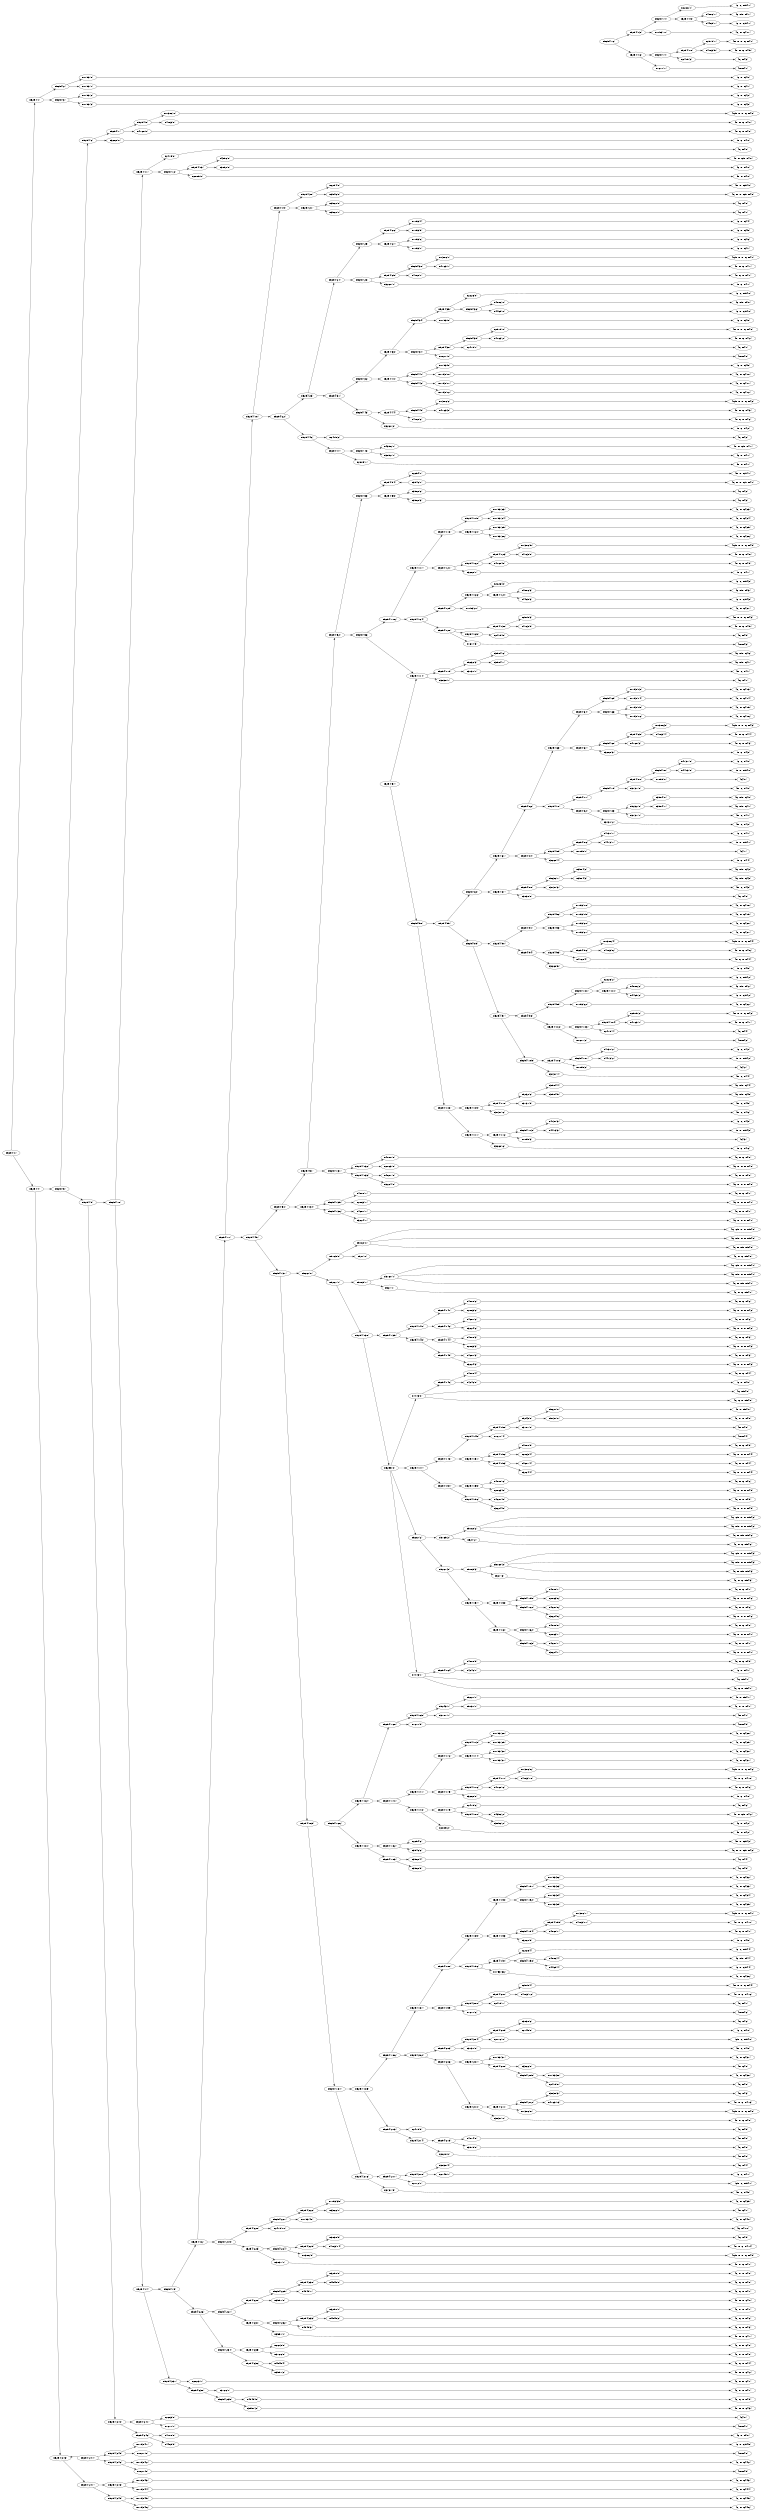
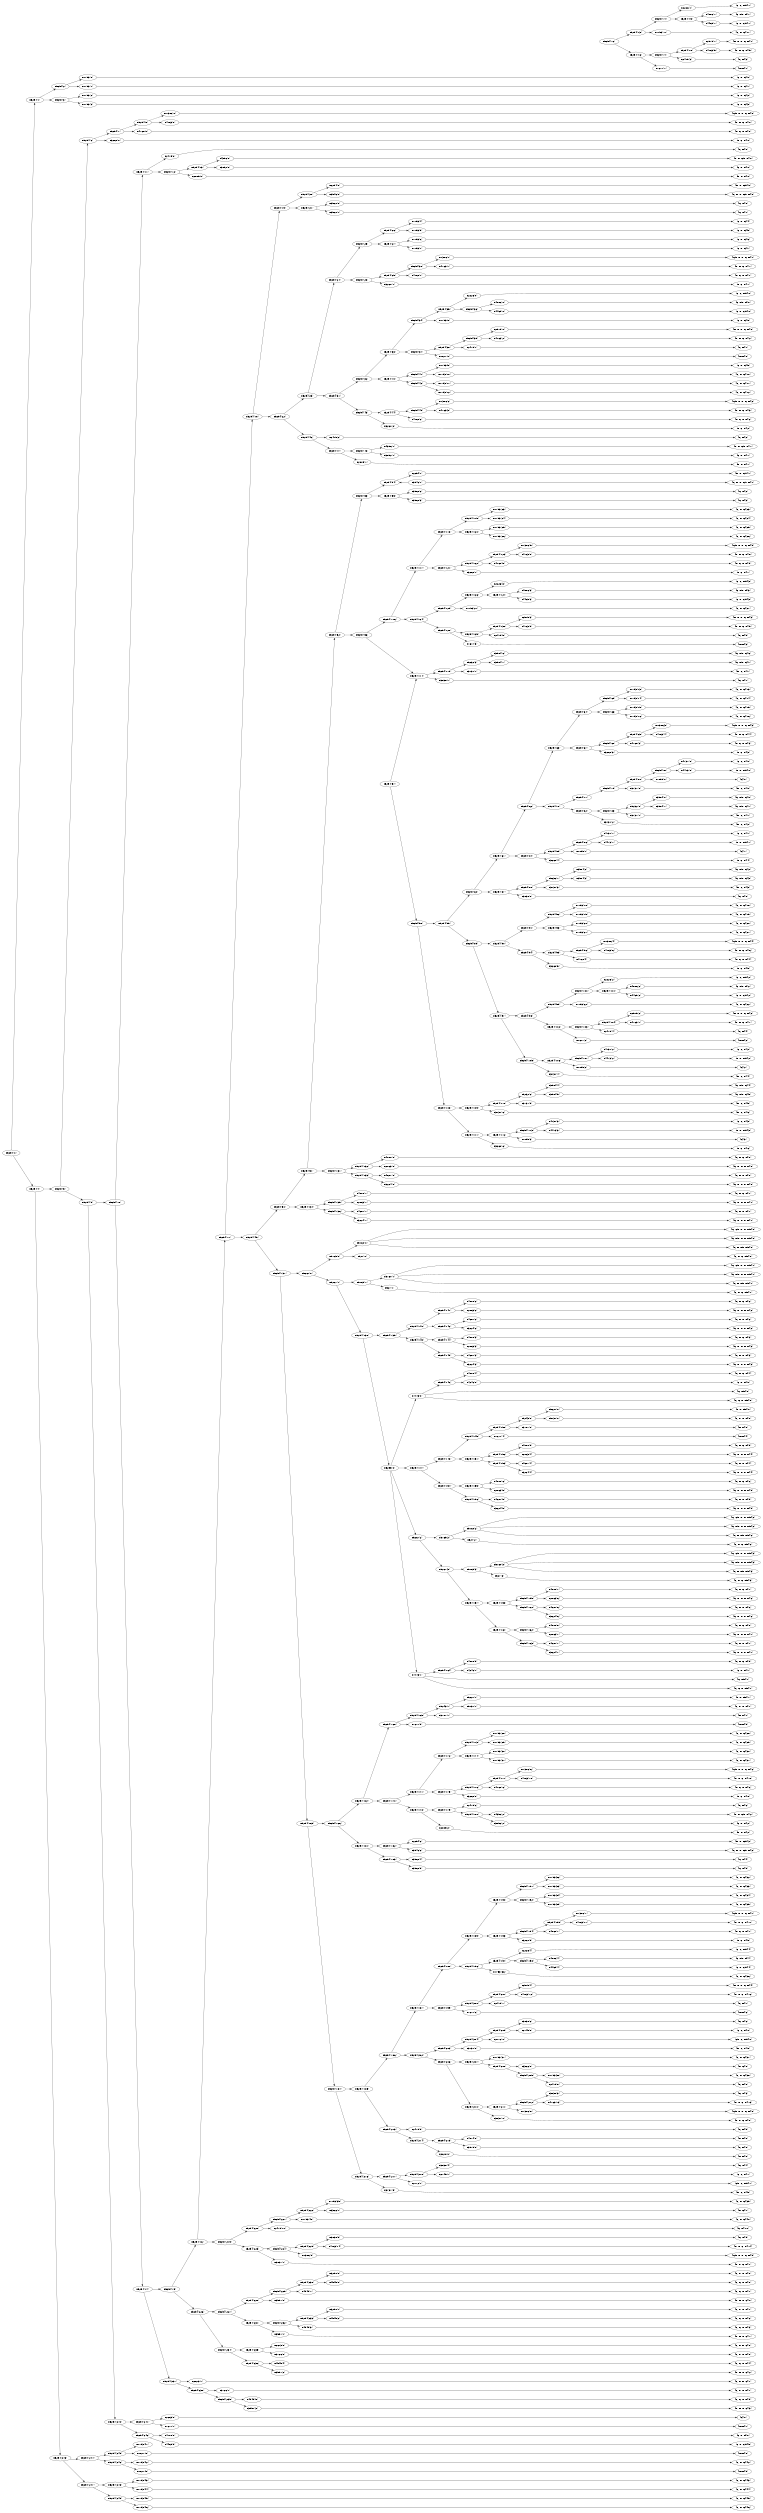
edge "L5294(128)" -> "L5294(130)": now "L5294(129)" -> "L5294(130)"
edge "L5294(165)" -> "L5294(166)": added
edge "L5294(244)" -> "L5294(243)": reversed
